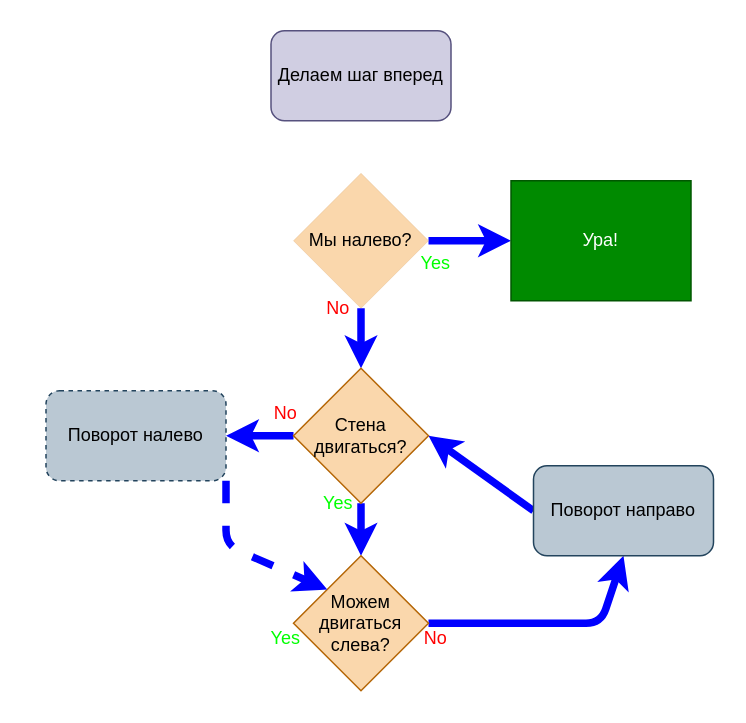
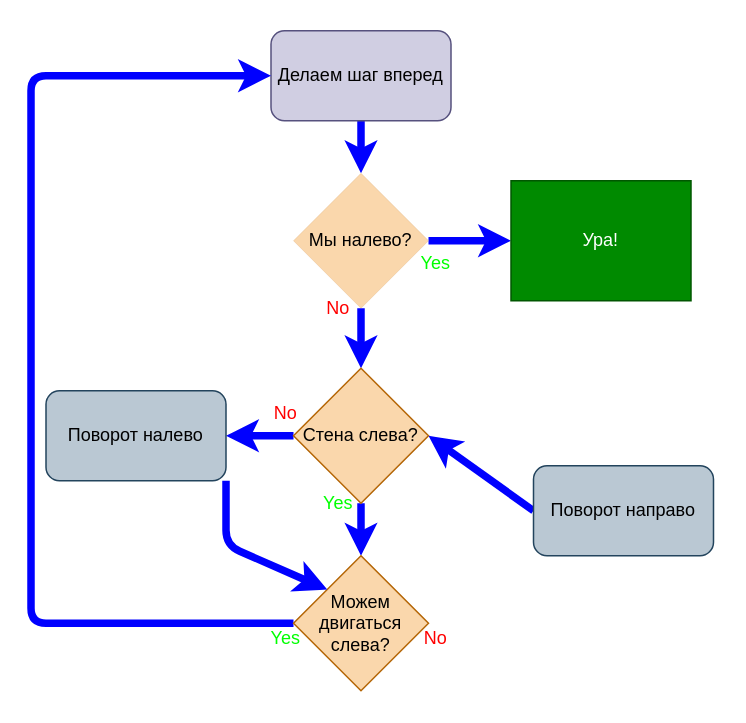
edge "Делаем шаг вперед" -> "Мы налево?": added
edge "Можем двигаться слева?" -> "Делаем шаг вперед": added
node "Поворот налево": style dashed -> solid
node "Стена двигаться?": label "Стена двигаться?" -> "Стена слева?"
edge "Поворот налево" -> "Можем двигаться слева?": style dashed -> solid
edge "Можем двигаться слева?" -> "Поворот направо": removed
